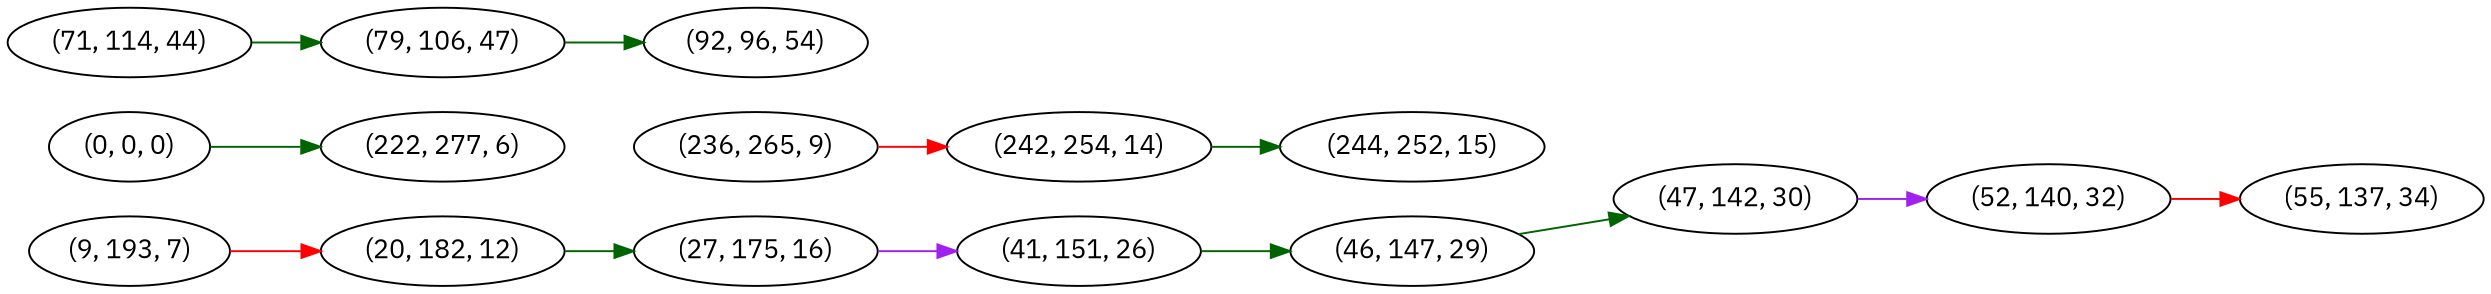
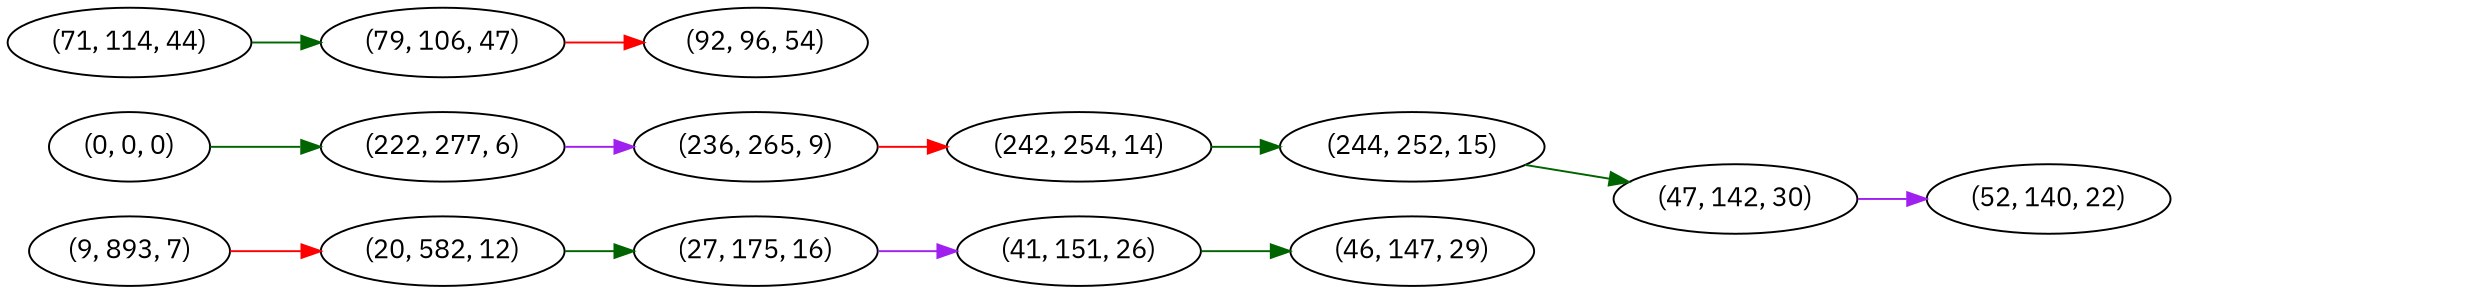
edge "(79, 106, 47)" -> "(92, 96, 54)": color darkgreen -> red
edge "(222, 277, 6)" -> "(236, 265, 9)": added
node "(52, 140, 32)": label "(52, 140, 32)" -> "(52, 140, 22)"
node "(55, 137, 34)": removed
edge "(46, 147, 29)" -> "(47, 142, 30)": now "(244, 252, 15)" -> "(47, 142, 30)"
node "(9, 193, 7)": label "(9, 193, 7)" -> "(9, 893, 7)"
node "(20, 182, 12)": label "(20, 182, 12)" -> "(20, 582, 12)"
